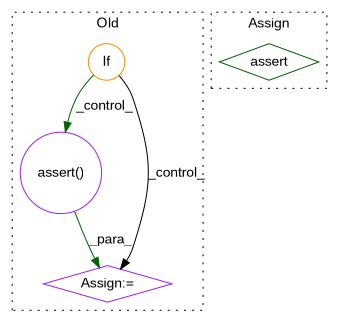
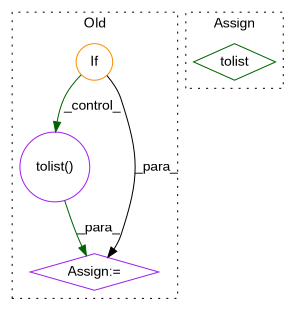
node "assert": label "assert" -> "tolist"
node "assert()": label "assert()" -> "tolist()"
edge "If" -> "Assign:=": label "_control_" -> "_para_"
